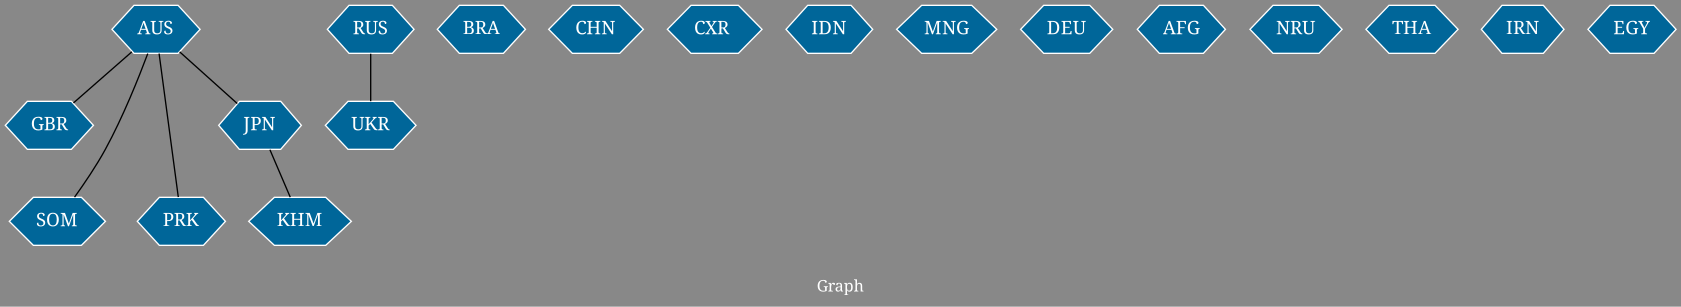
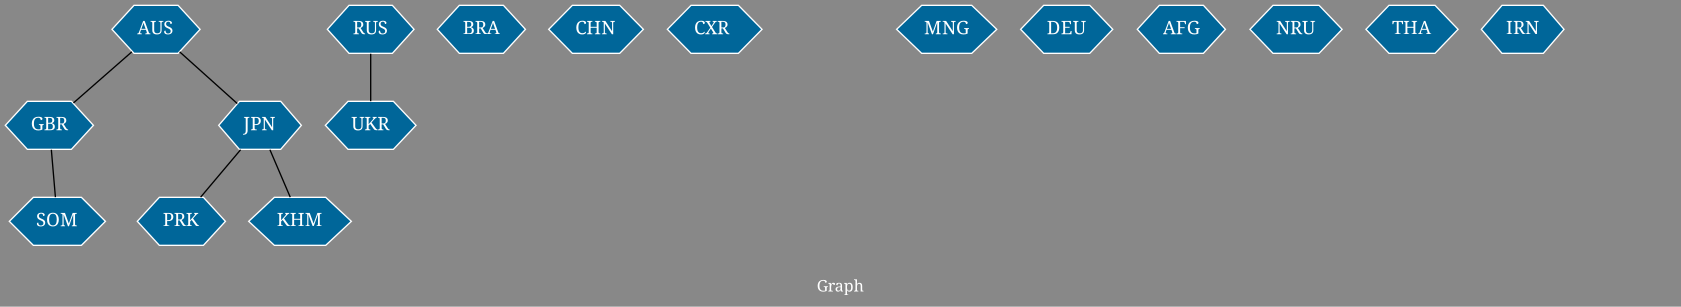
node "IDN": removed
node "EGY": removed
edge "AUS" -- "PRK": now "JPN" -- "PRK"
edge "AUS" -- "SOM": now "GBR" -- "SOM"
